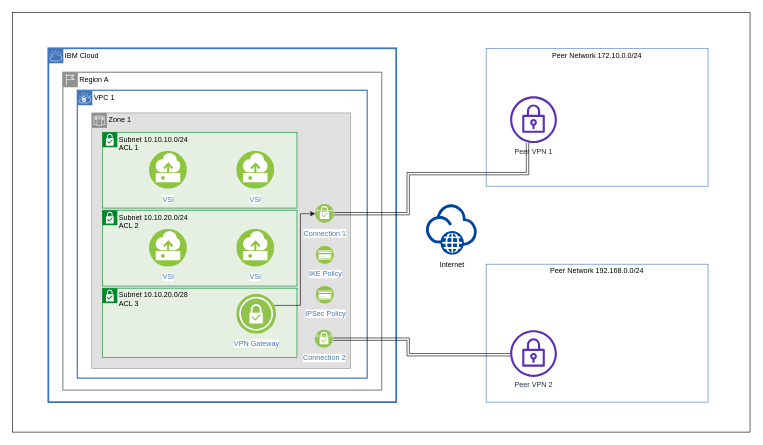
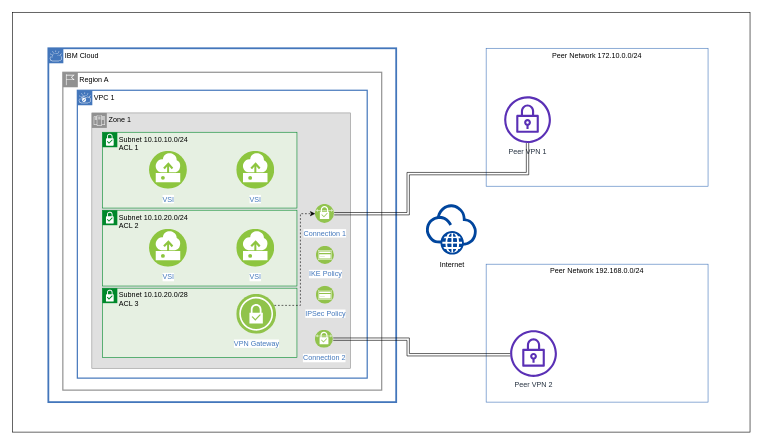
node "Peer VPN 1": moved (534, 120) -> (528, 120)
edge "VPN Gateway" -> "Connection 1": style solid -> dashed
